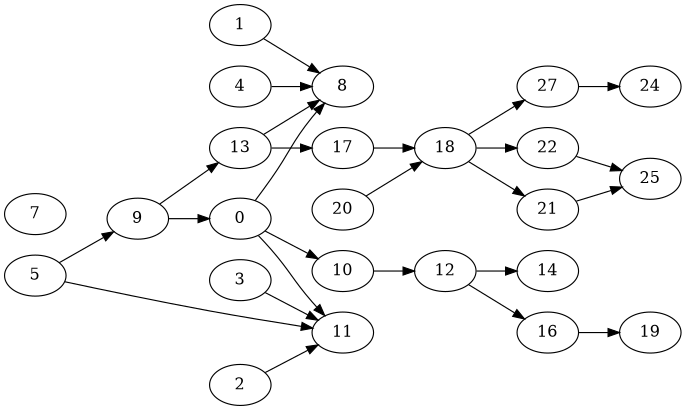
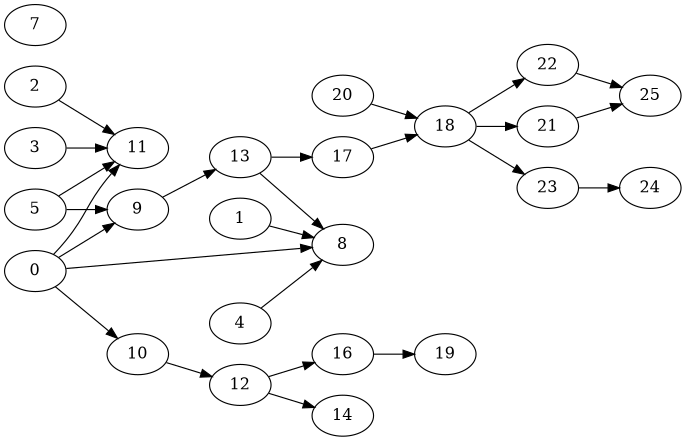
node "27": label "27" -> "23"
edge "9" -> "0": reversed
